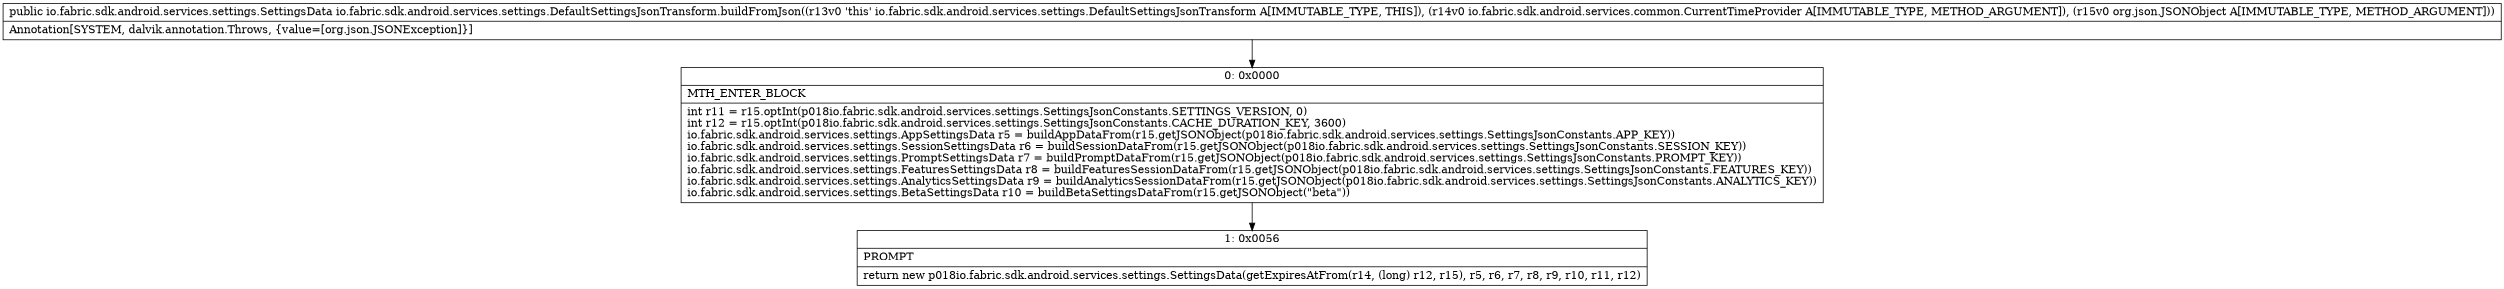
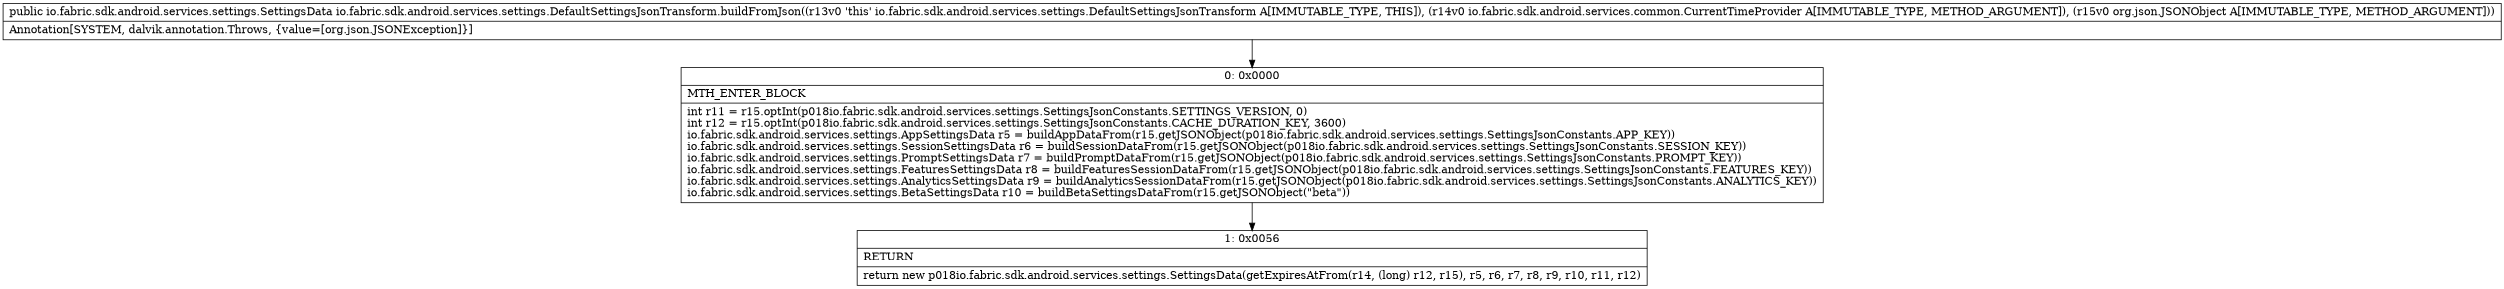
node "1: 0x0056": text "PROMPT" -> "RETURN"
